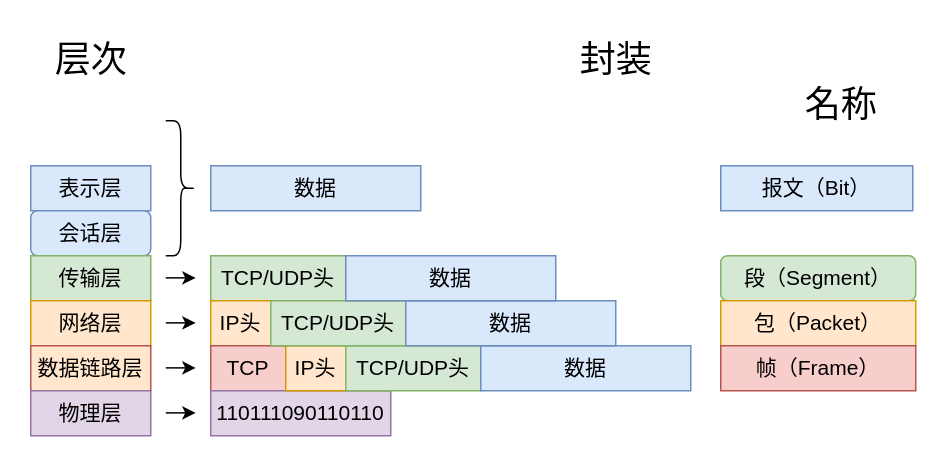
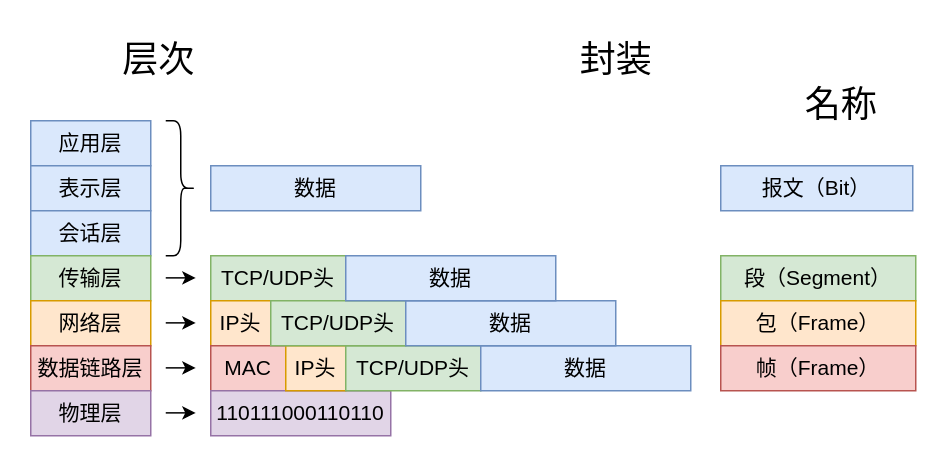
node "层次": moved (91, 61) -> (158, 61)
node "应用层": added
node "会话层": shape rounded rectangle -> rectangle
node "段（Segment）": shape rounded rectangle -> rectangle
node "包（Packet）": label "包（Packet）" -> "包（Frame）"
node "数据链路层": fillcolor #ffe6cc -> #f8cecc
node "TCP": label "TCP" -> "MAC"
node "110111090110110": label "110111090110110" -> "110111000110110"
